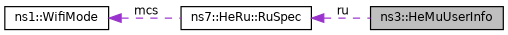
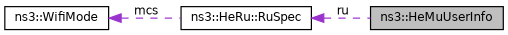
node "ns1::WifiMode": label "ns1::WifiMode" -> "ns3::WifiMode"
node "ns7::HeRu::RuSpec": label "ns7::HeRu::RuSpec" -> "ns3::HeRu::RuSpec"
